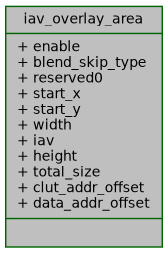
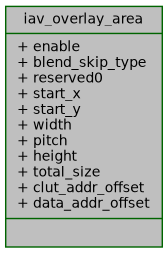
node "iav_overlay_area": text "+ iav" -> "+ pitch"
